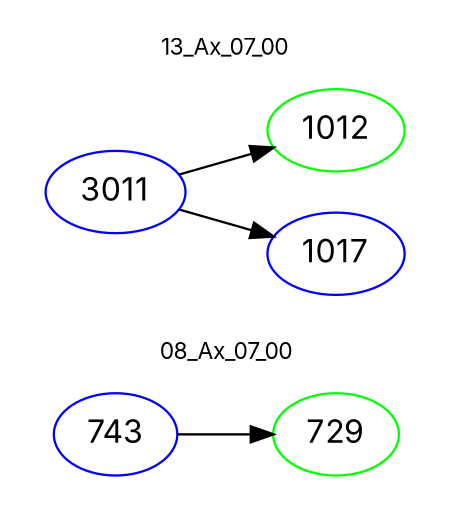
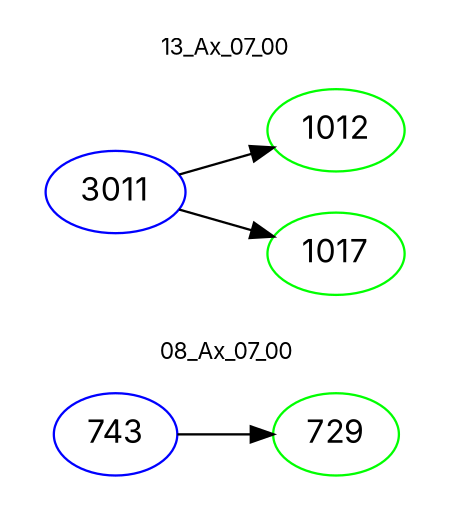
node "1017": color blue -> green
